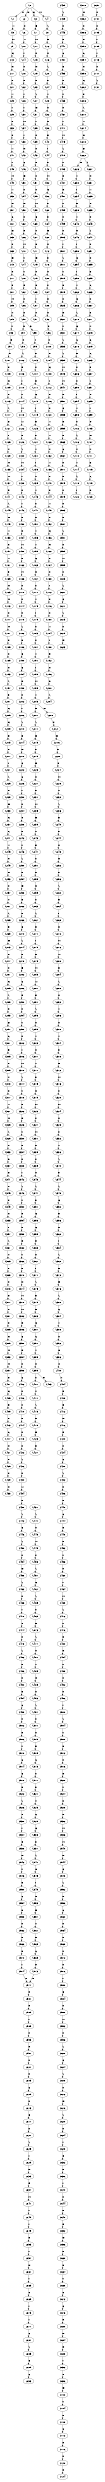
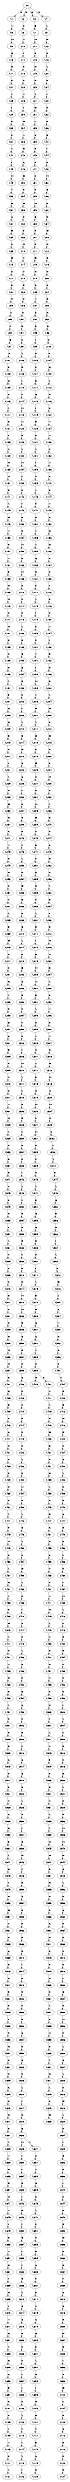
edge "S90" -> "S95": now "S91" -> "S95"
edge "S203" -> "S208": now "S204" -> "S208"
node "S431": added
edge "S433" -> "S437": added, label "T"
edge "S574" -> "S577": now "S574" -> "S578"
edge "S693" -> "S697": added, label "F"
